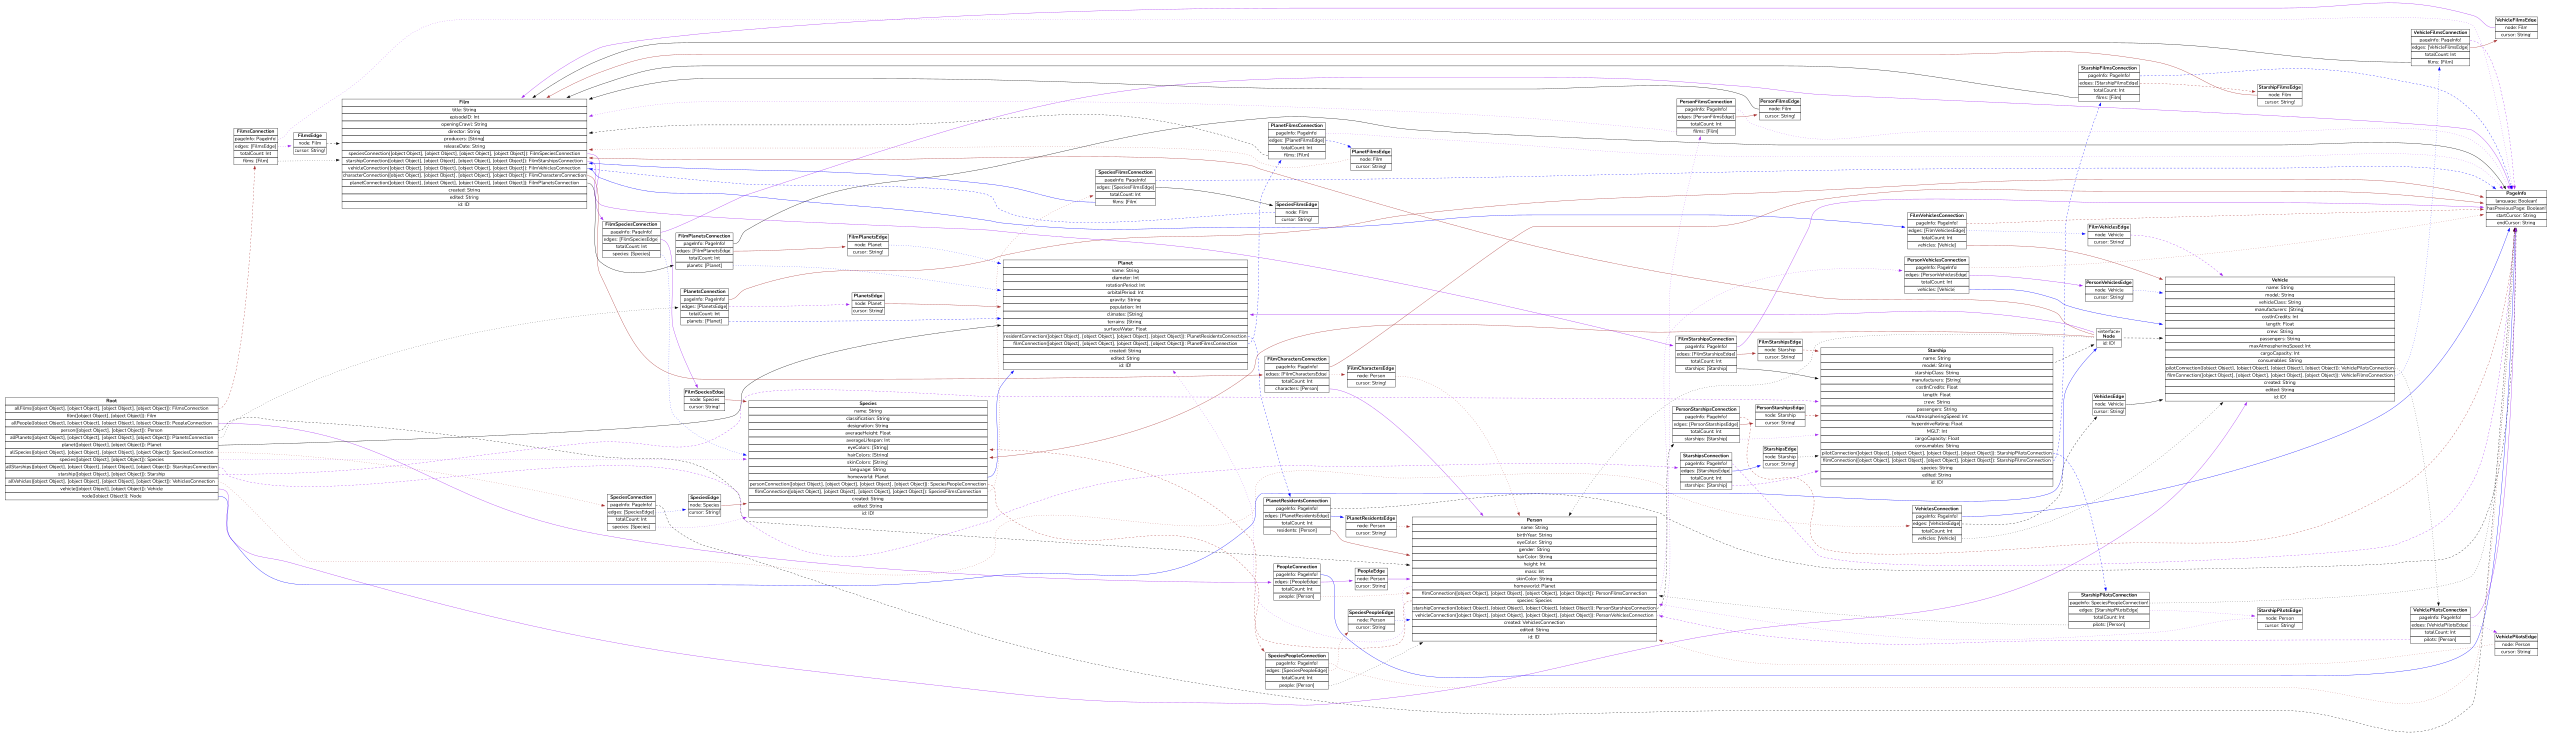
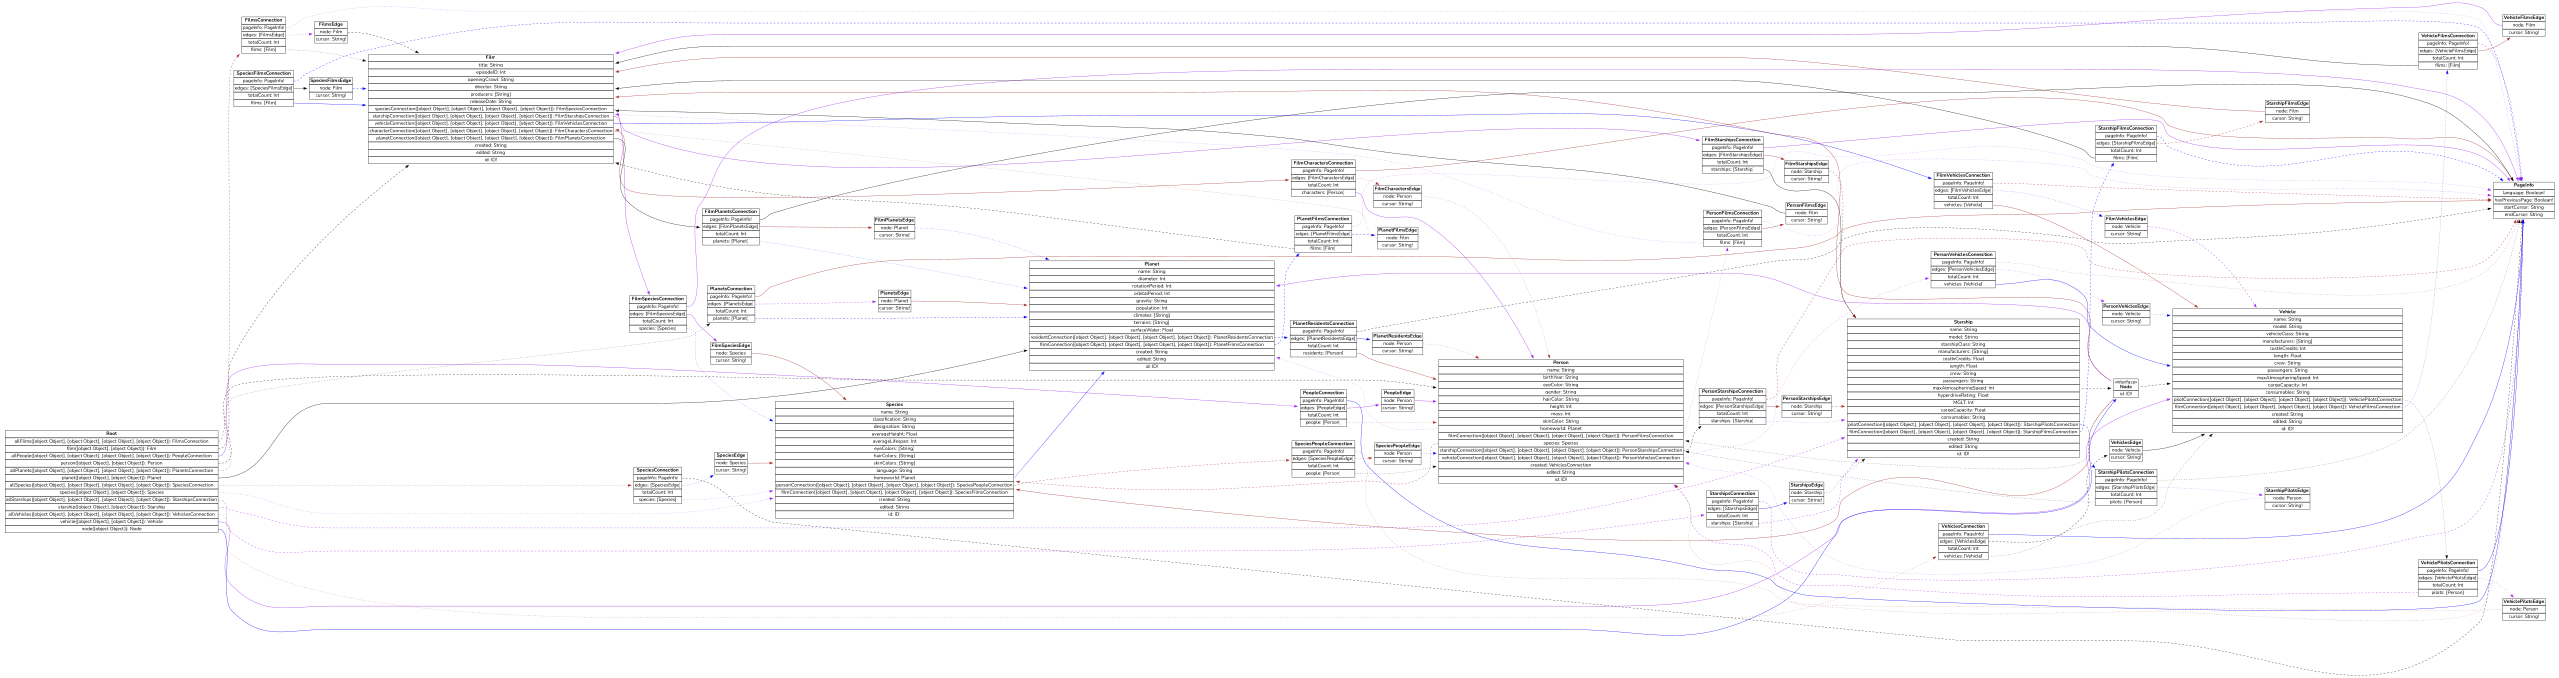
edge "PersonVehiclesConnection" -> "PersonVehiclesEdge": style solid -> dotted
edge "Root" -> "Film": added
edge "Species" -> "SpeciesFilmsConnection": removed
edge "VehiclePilotsConnection" -> "PageInfo": color purple -> blue
node "Starship": text "species: String" -> "created: String"
node "StarshipPilotsConnection": text "pageInfo: SpeciesPeopleConnection!" -> "pageInfo: PageInfo!"
